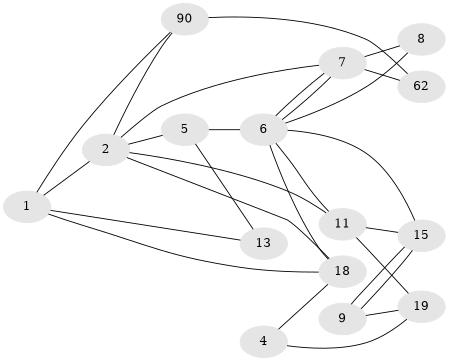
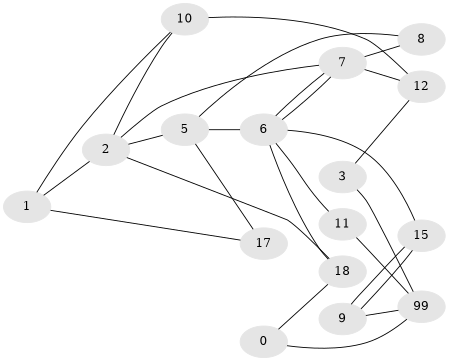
node "90": label "90" -> "10"
node "62": label "62" -> "12"
edge "8" -- "6": now "8" -- "5"
edge "2" -- "11": removed
node "3": added
edge "11" -- "15": removed
node "13": label "13" -> "17"
edge "1" -- "18": removed
node "19": label "19" -> "99"
node "4": label "4" -> "0"
